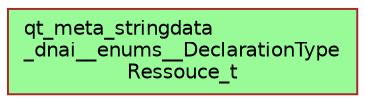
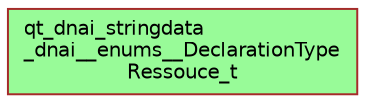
node "qt_meta_stringdata _dnai__enums__DeclarationType Ressouce_t": label "qt_meta_stringdata _dnai__enums__DeclarationType Ressouce_t" -> "qt_dnai_stringdata _dnai__enums__DeclarationType Ressouce_t"
